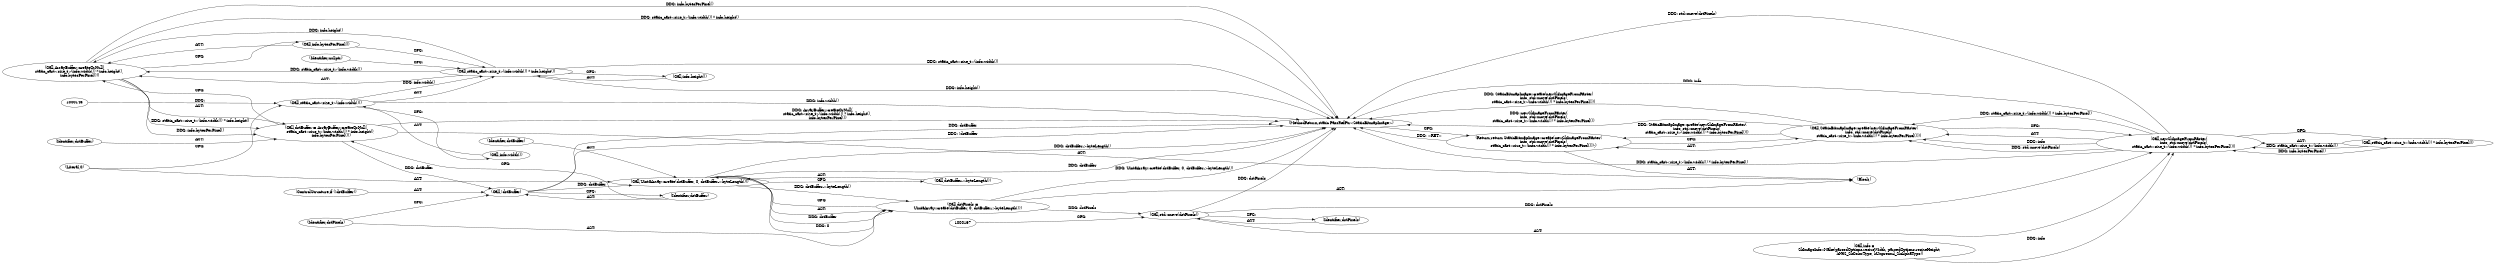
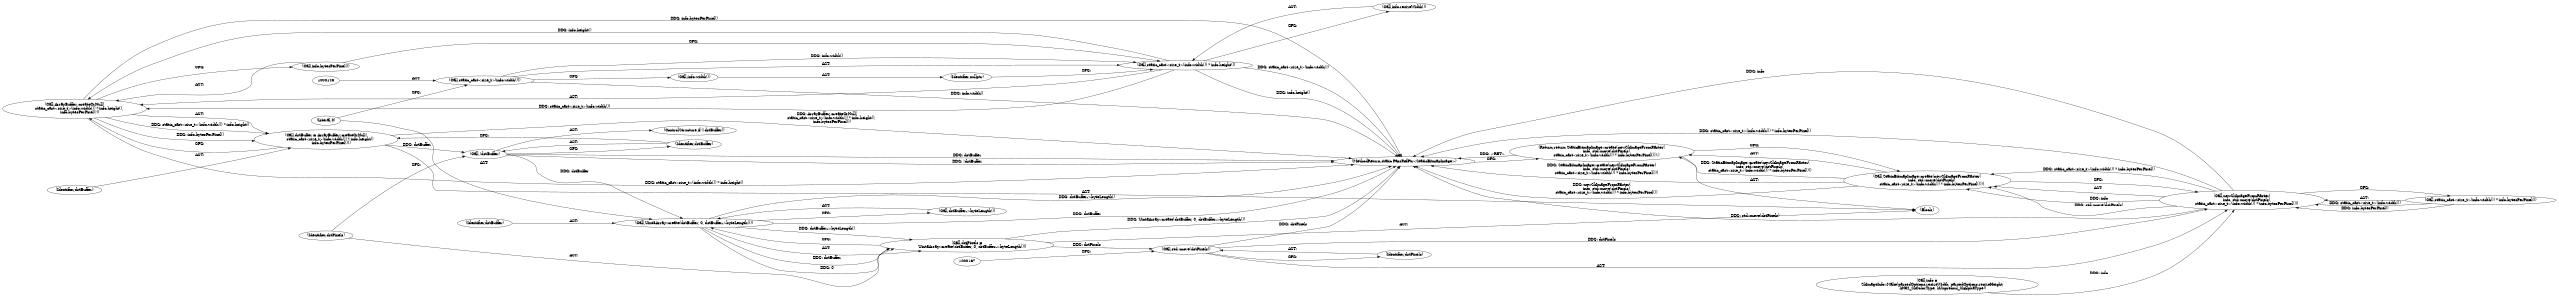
node "(Call,info.height())": label "(Call,info.height())" -> "(Call,info.resizeWidth())"
edge "1000143" -> "(Call,static_cast<size_t>(info.width()))": label "DDG: " -> "AST: "
edge "(Call,info.width())" -> "(Call,static_cast<size_t>(info.width()))": now "(Call,info.width())" -> "(Identifier,nullptr)"
edge "(ControlStructure,if (!dstBuffer))" -> "(Call,!dstBuffer)": reversed
